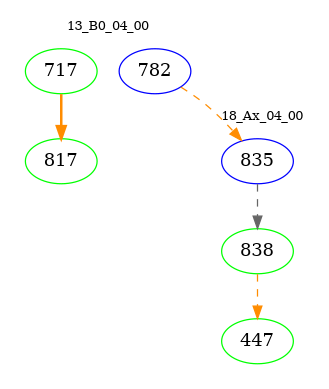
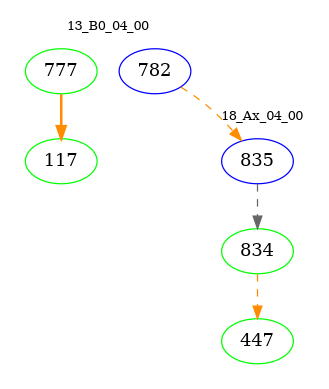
node "717": label "717" -> "777"
node "817": label "817" -> "117"
node "838": label "838" -> "834"
